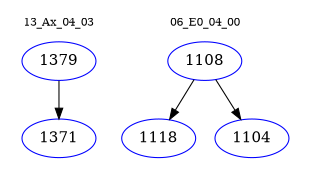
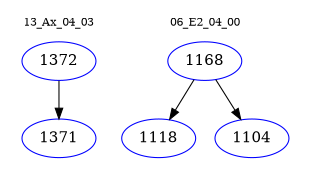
cluster "06_E0_04_00": label "06_E0_04_00" -> "06_E2_04_00"
node "1379": label "1379" -> "1372"
node "1108": label "1108" -> "1168"
